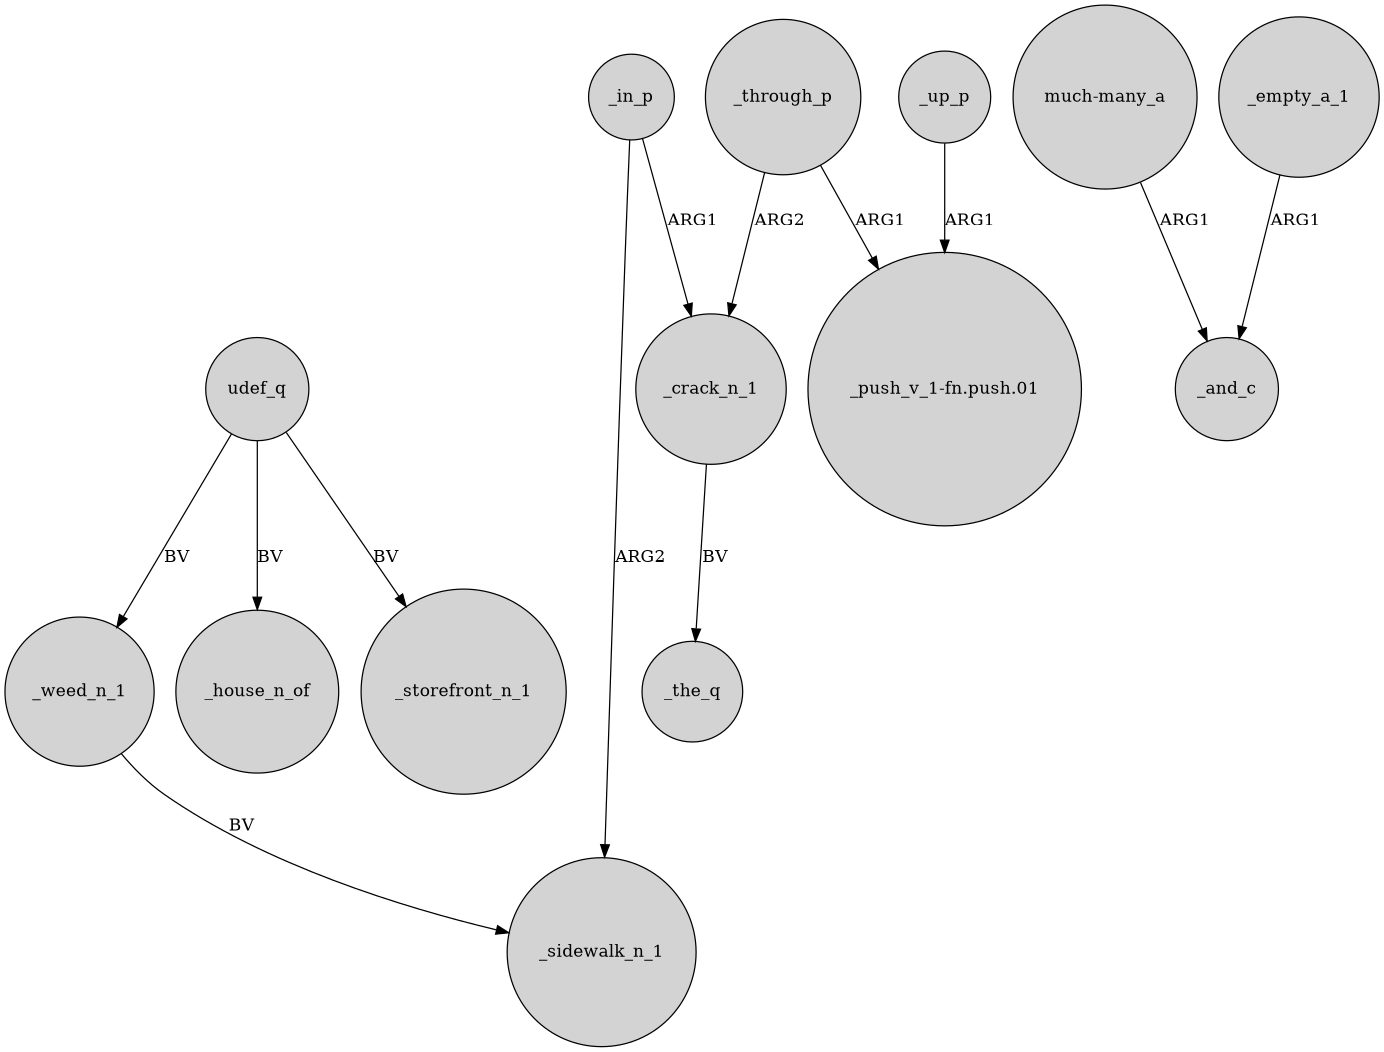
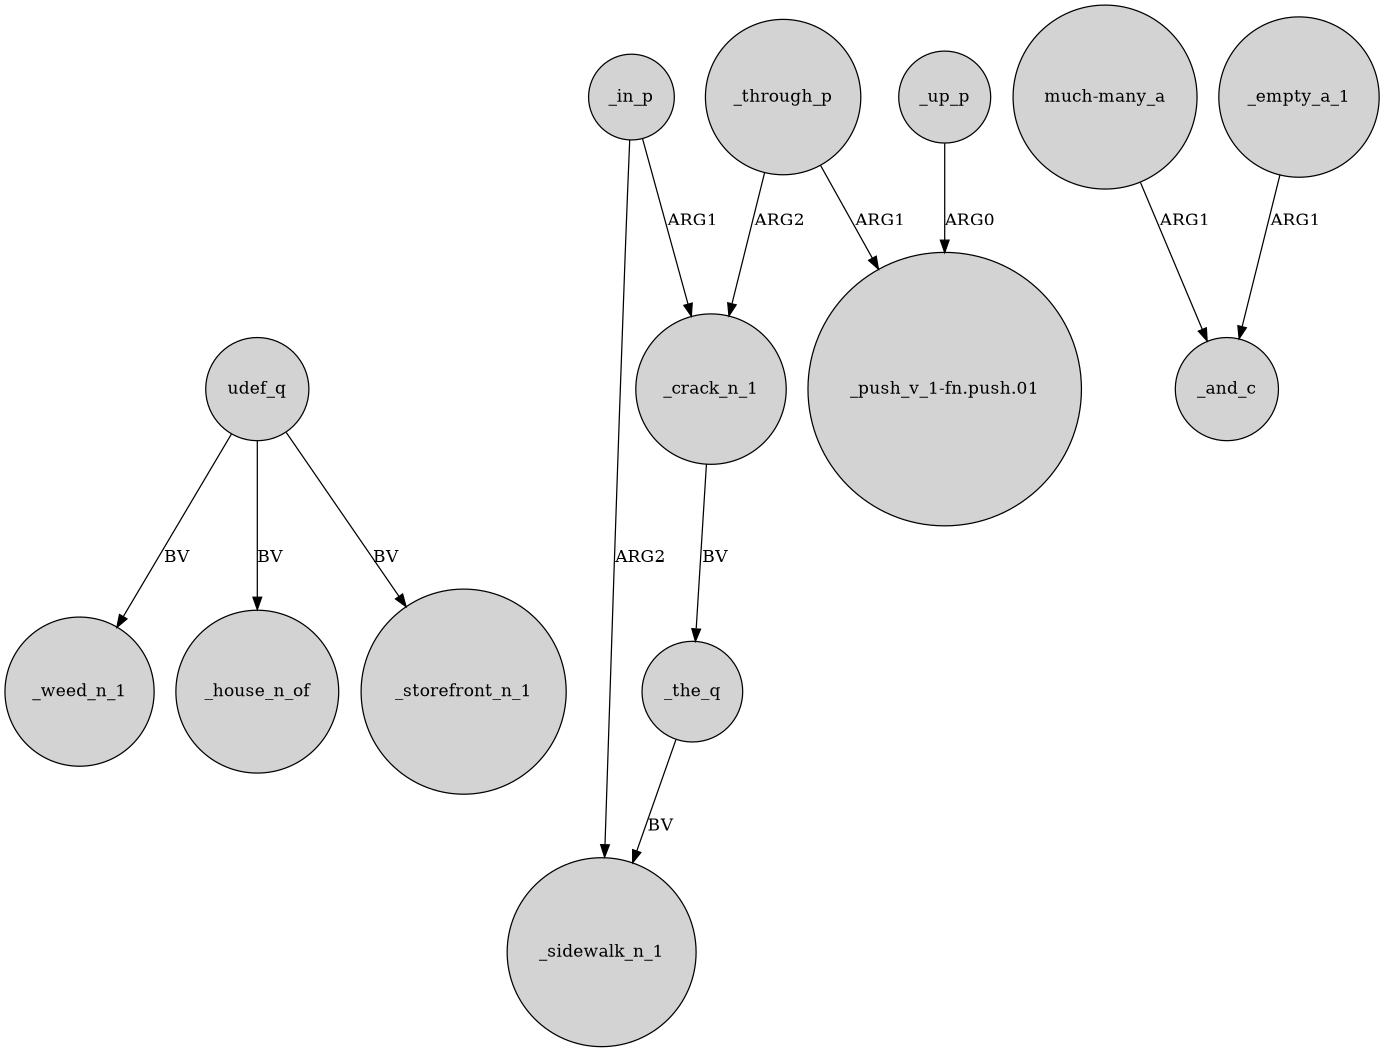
edge "_up_p" -> "_push_v_1-fn.push.01": label "ARG1" -> "ARG0"
edge "_weed_n_1" -> "_sidewalk_n_1": now "_the_q" -> "_sidewalk_n_1"
